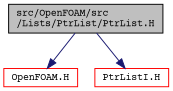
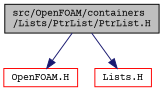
node "src/OpenFOAM/src /Lists/PtrList/PtrList.H": label "src/OpenFOAM/src /Lists/PtrList/PtrList.H" -> "src/OpenFOAM/containers /Lists/PtrList/PtrList.H"
node "PtrListI.H": label "PtrListI.H" -> "Lists.H"
